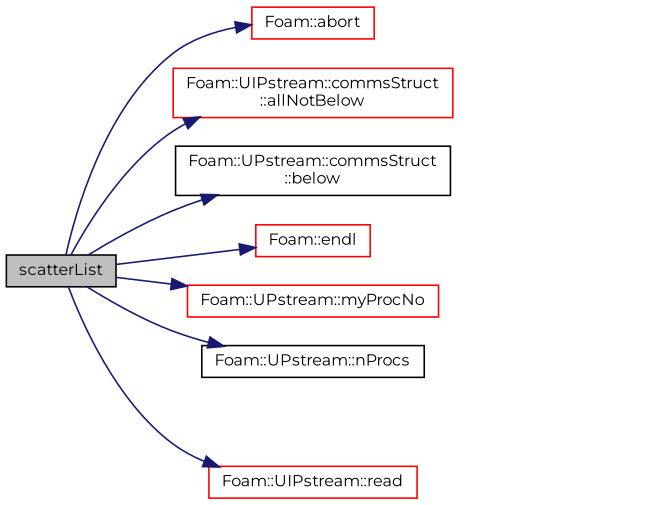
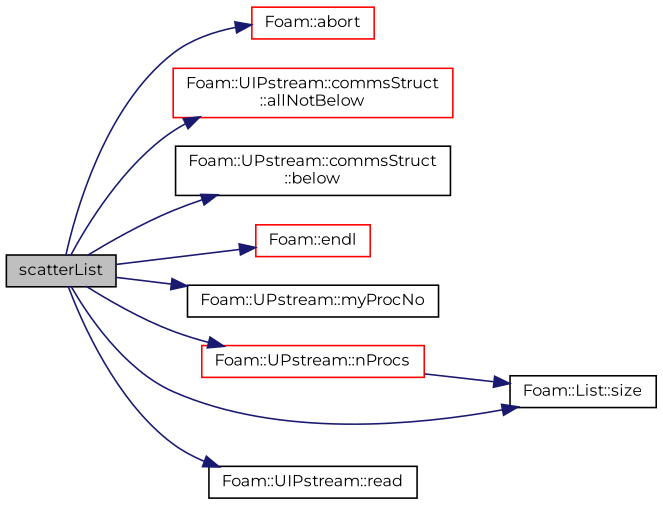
node "Foam::UPstream::myProcNo": color red -> black
node "Foam::UPstream::nProcs": color black -> red
node "Foam::List::size": added
node "Foam::UIPstream::read": color red -> black
